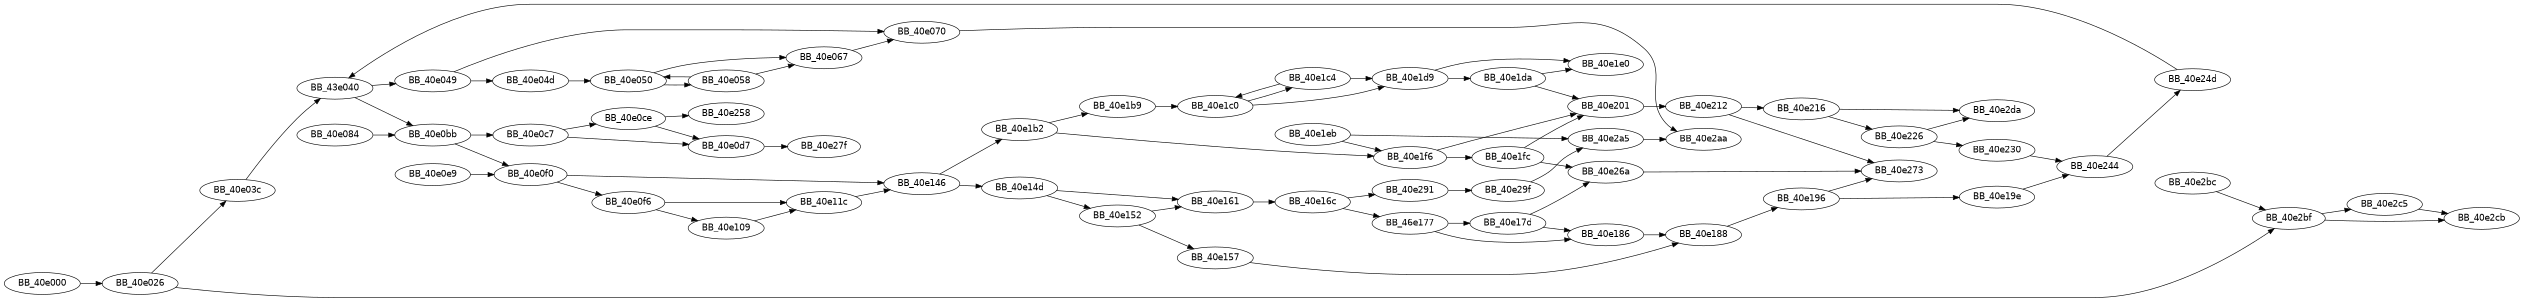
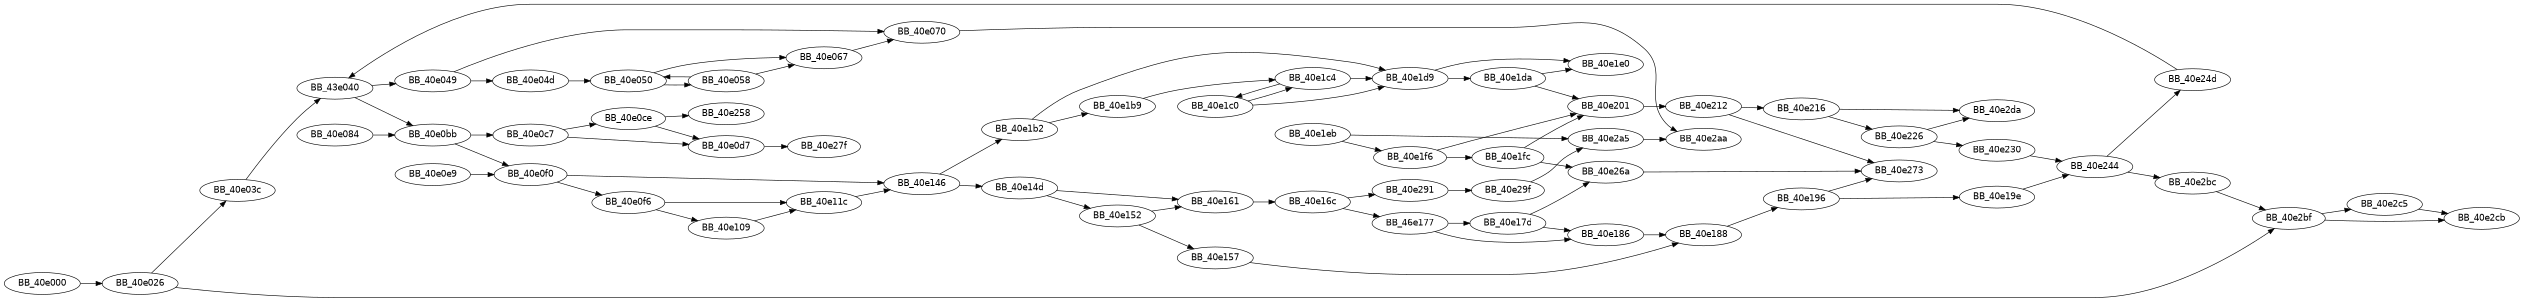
edge "BB_40e1b9" -> "BB_40e1c0": now "BB_40e1b9" -> "BB_40e1c4"
edge "BB_40e1b2" -> "BB_40e1f6": now "BB_40e1b2" -> "BB_40e1d9"
edge "BB_40e244" -> "BB_40e2bc": added
